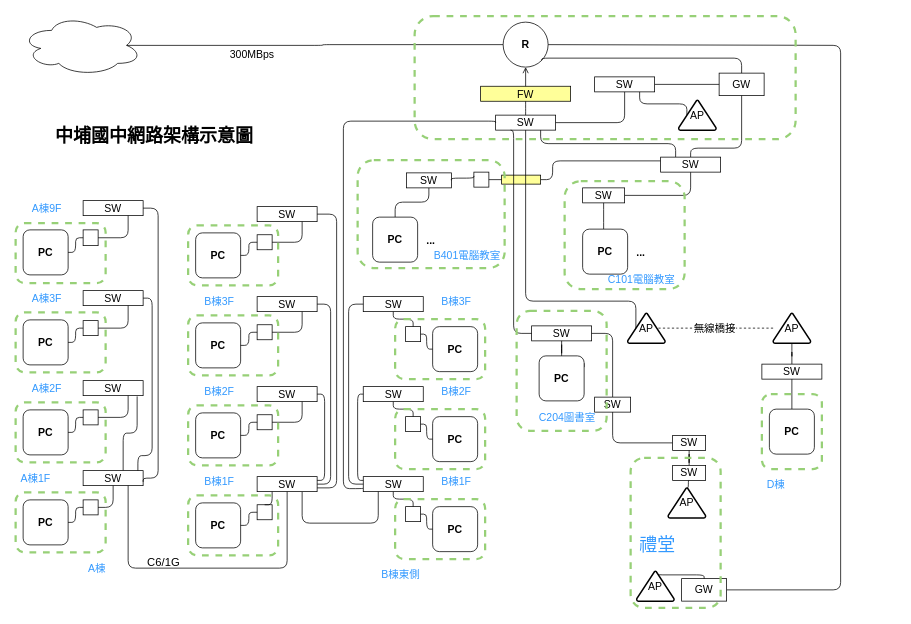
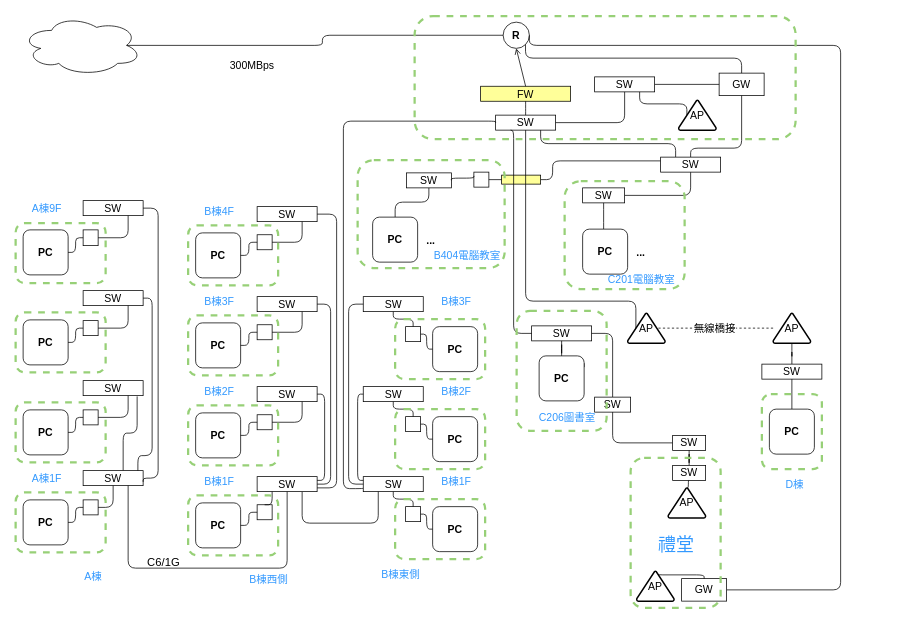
node "R": size 45x45 -> 26x26
node "300MBps": moved (255, 54) -> (255, 65)
node "中埔國中網路架構示意圖": removed
node "B棟4F": added
node "B401電腦教室": label "B401電腦教室" -> "B404電腦教室"
node "C101電腦教室": label "C101電腦教室" -> "C201電腦教室"
node "A棟3F": removed
node "A棟2F": removed
node "C204圖書室": label "C204圖書室" -> "C206圖書室"
node "A棟1F": moved (42, 478) -> (53, 478)
node "D棟": moved (780, 484) -> (799, 484)
node "禮堂": moved (660, 540) -> (679, 540)
node "A棟": moved (102, 568) -> (98, 576)
node "B棟西側": added
